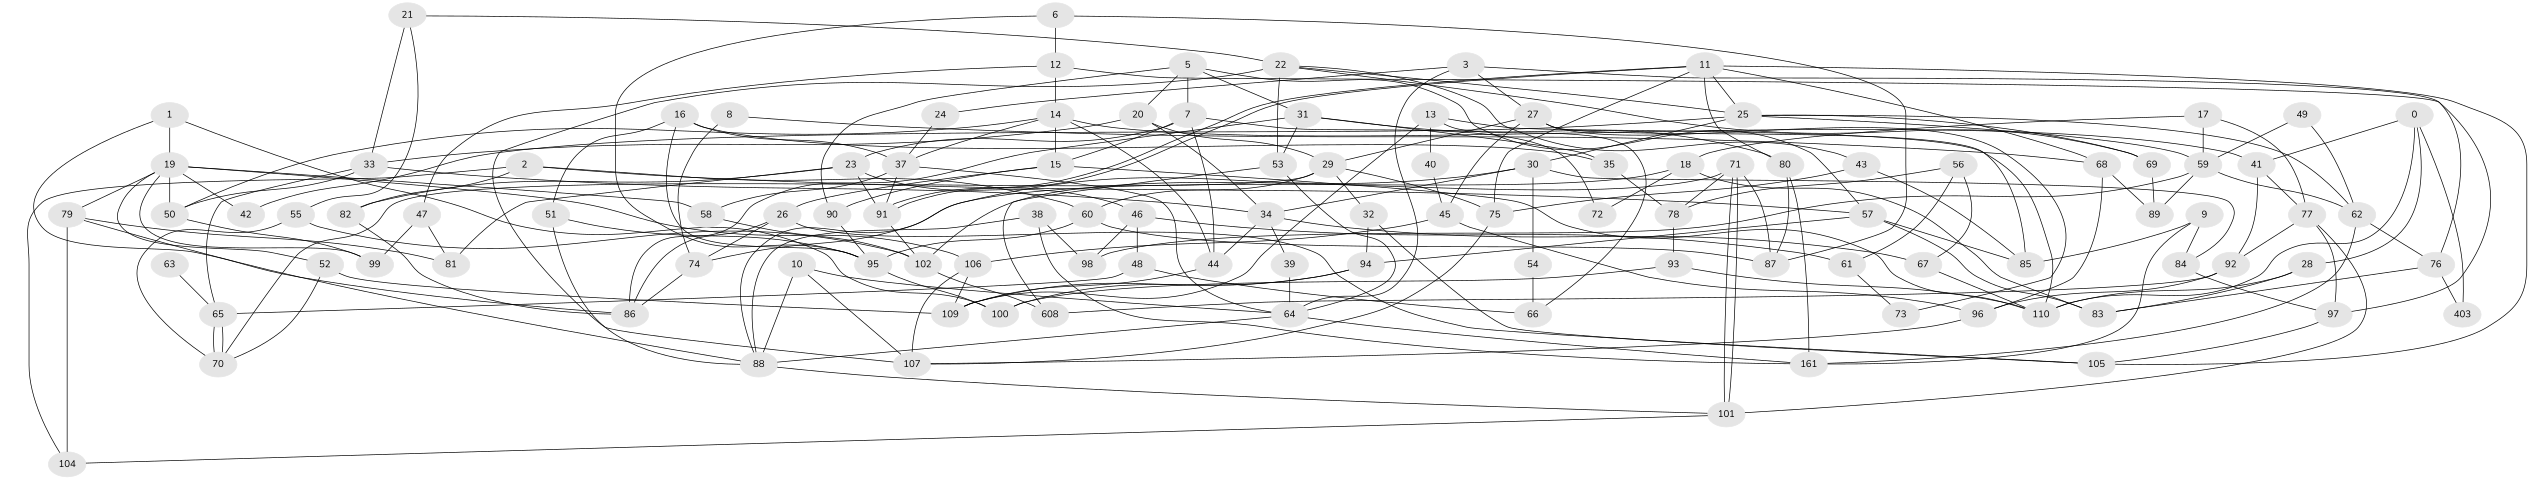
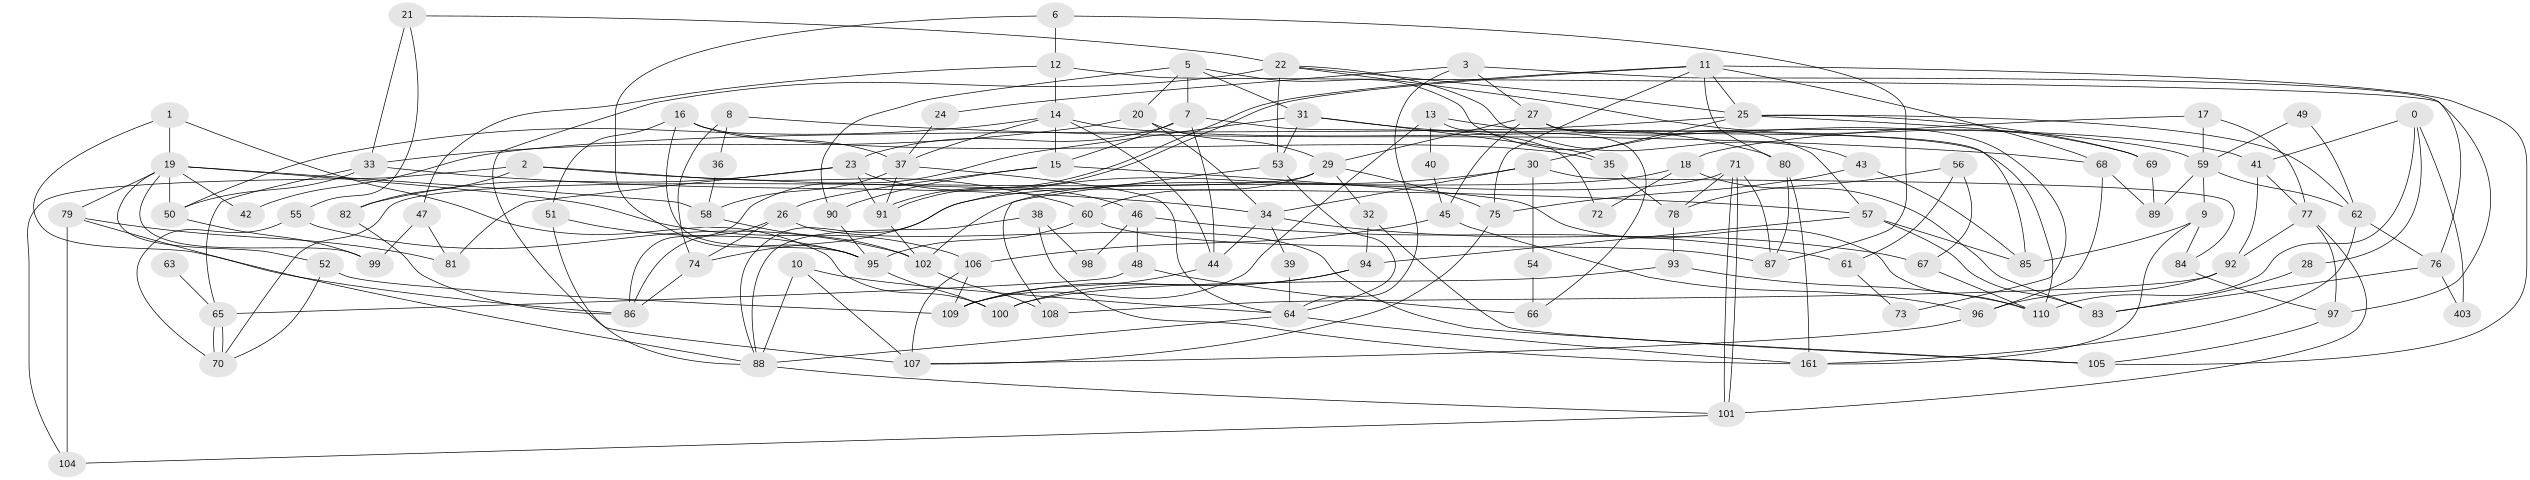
node "36": added
edge "59" -- "98": now "59" -- "9"
edge "28" -- "110": removed
node "608": label "608" -> "108"
